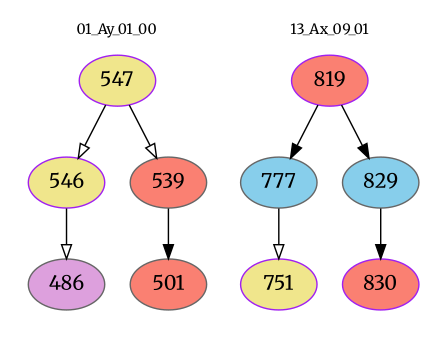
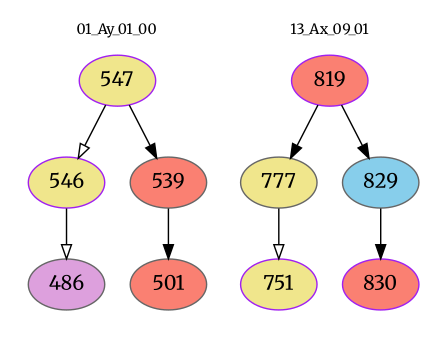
edge "547" -> "539": arrowhead onormal -> normal
node "777": fillcolor skyblue -> khaki
